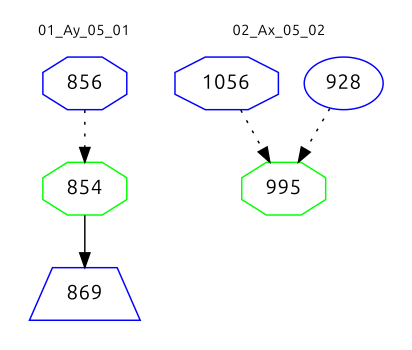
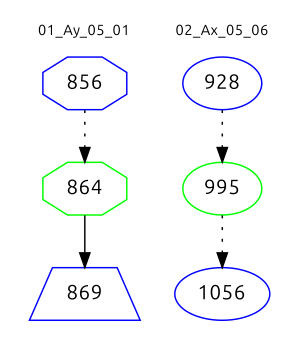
cluster "02_Ax_05_02": label "02_Ax_05_02" -> "02_Ax_05_06"
node "1056": shape octagon -> ellipse
edge "1056" -> "995": reversed
node "854": label "854" -> "864"
node "995": shape octagon -> ellipse
